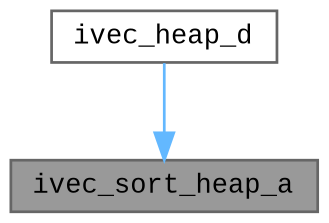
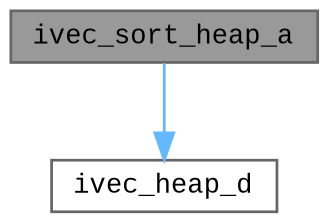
edge "ivec_heap_d" -> "ivec_sort_heap_a": reversed
